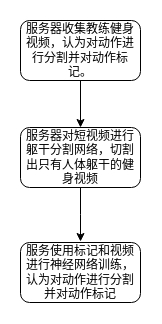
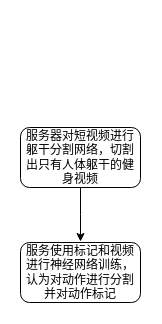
node "服务器收集教练健身视频，认为对动作进行分割并对动作标记。": removed
edge "服务器收集教练健身视频，认为对动作进行分割并对动作标记。" -> "服务器对短视频进行躯干分割网络，切割出只有人体躯干的健身视频": removed
